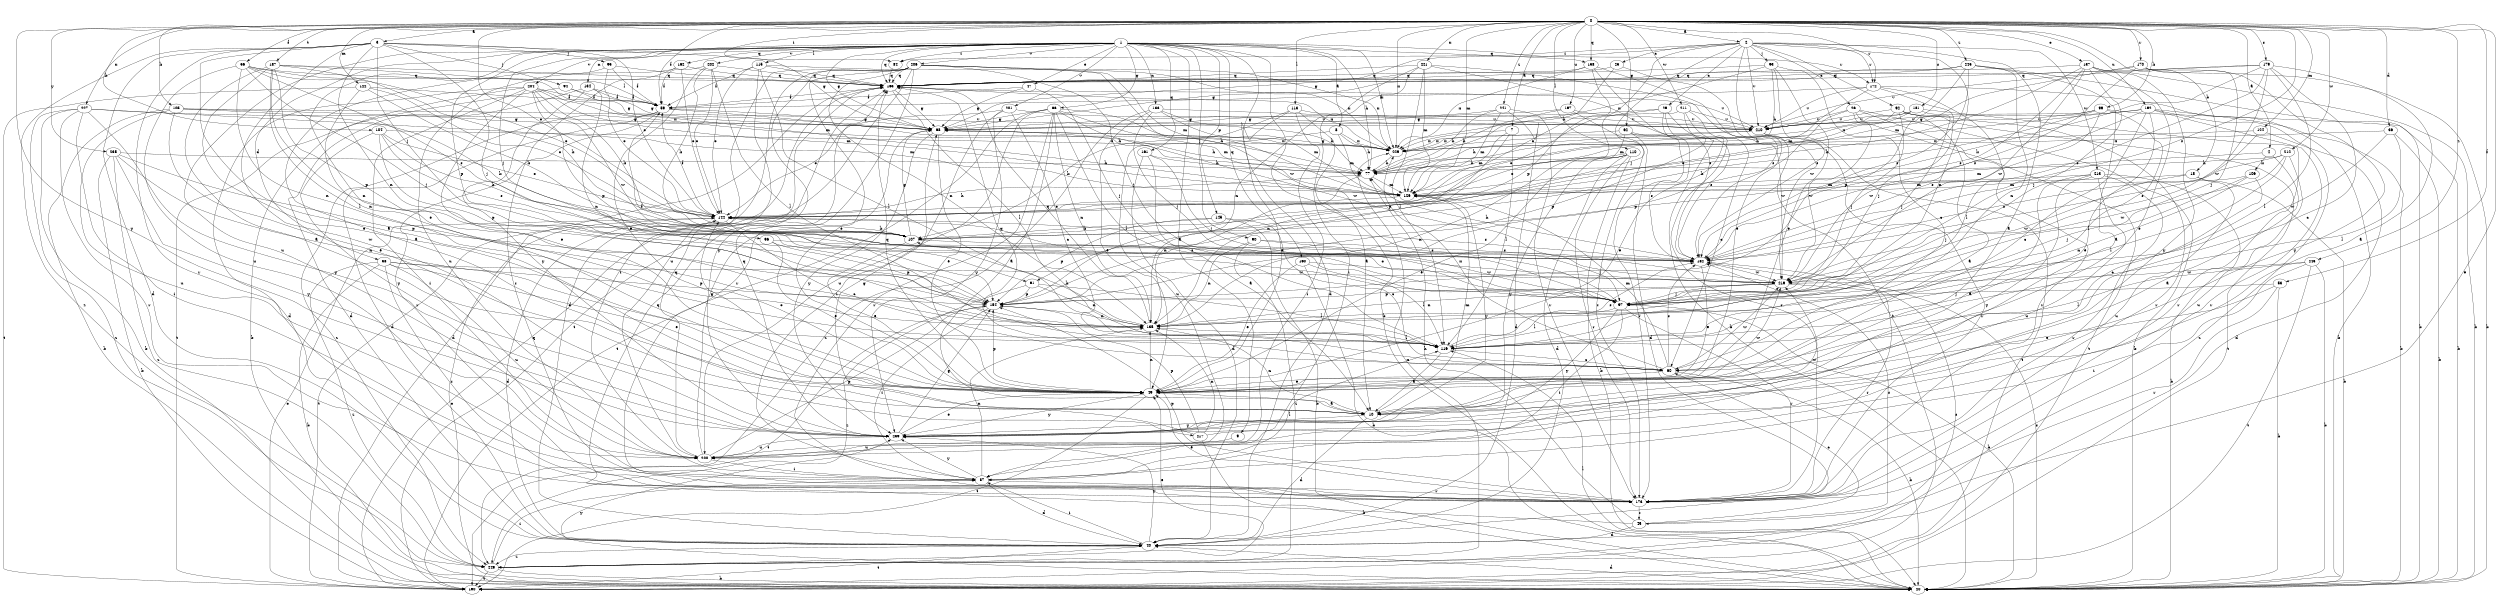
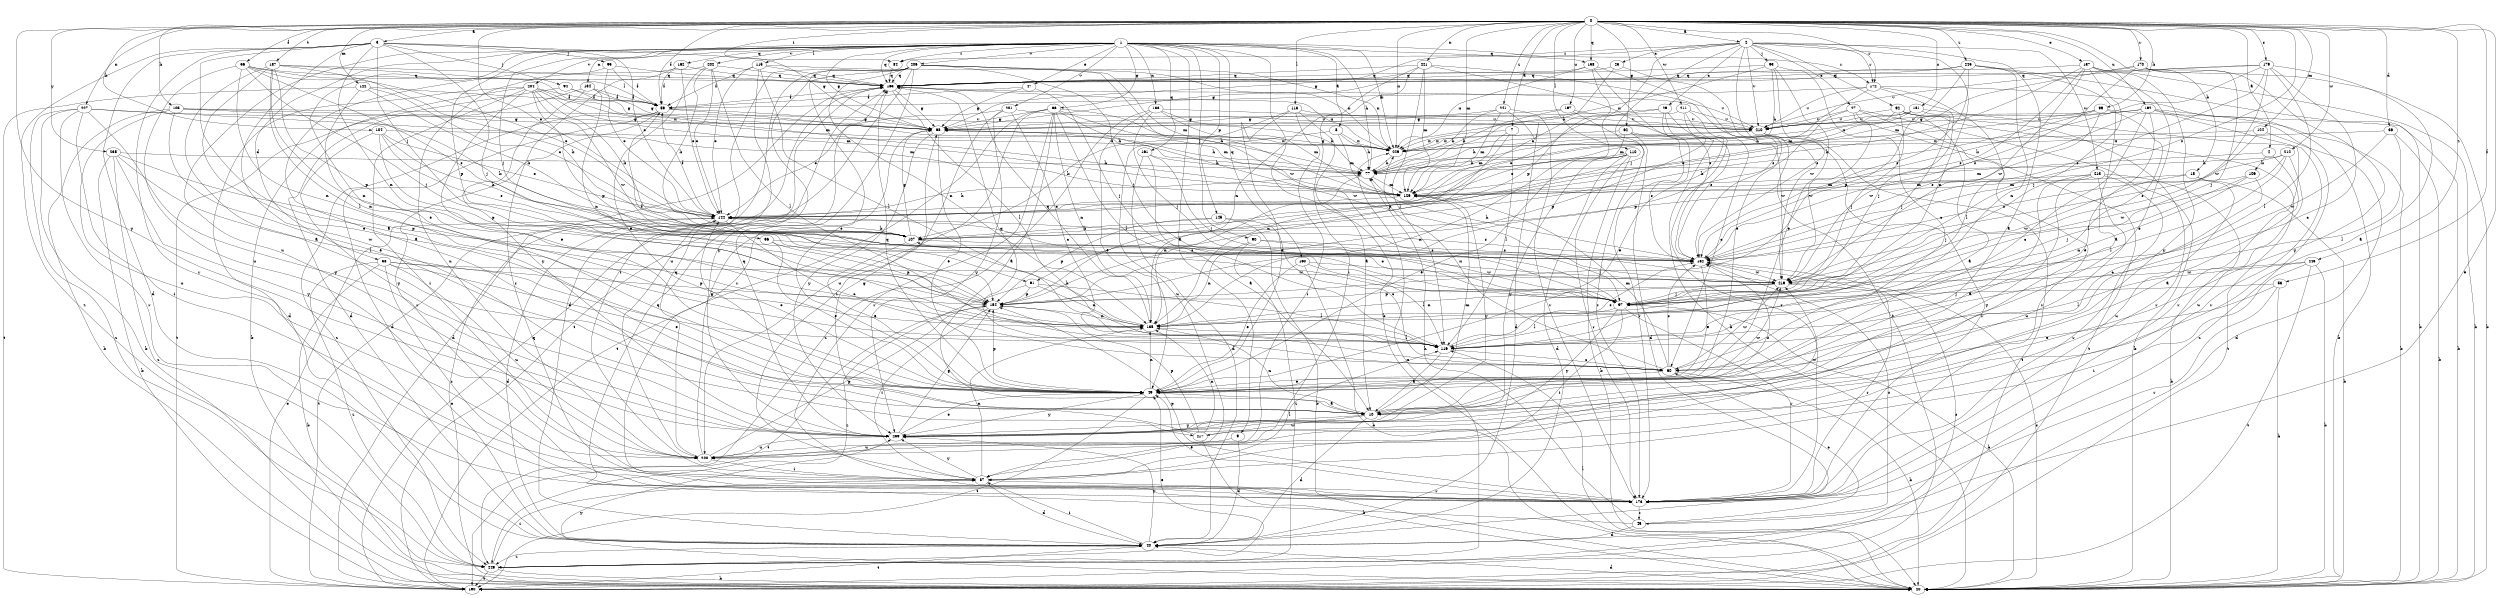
node "26": label "26" -> "27"
edge "235" -> "116": label "n" -> "l"
edge "1" -> "40": now "9" -> "40"
edge "10" -> "182": added, label "s"
edge "10" -> "217": added, label "w"
